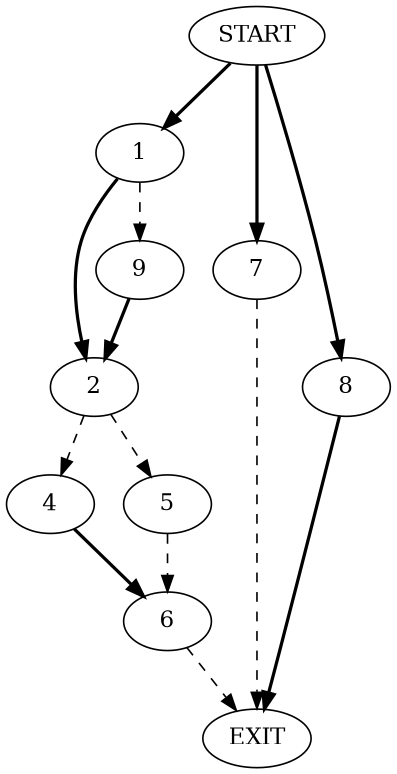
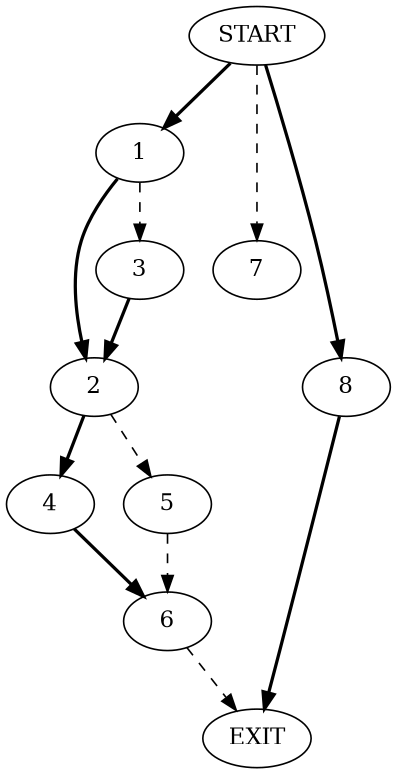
edge "START" -> "7": style bold -> dashed
node "9": label "9" -> "3"
edge "2" -> "4": style dashed -> bold
edge "7" -> "EXIT": removed
